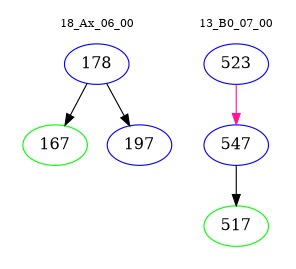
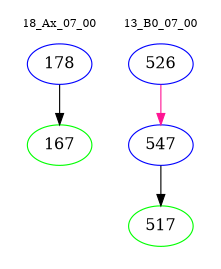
cluster "18_Ax_06_00": label "18_Ax_06_00" -> "18_Ax_07_00"
node "523": label "523" -> "526"
node "197": removed
